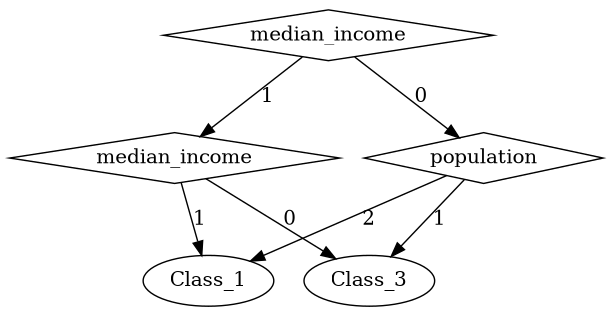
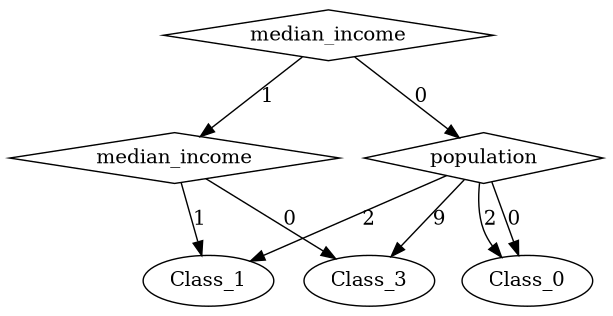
edge "population" -> "Class_3": label "1" -> "9"
node "Class_0": added
